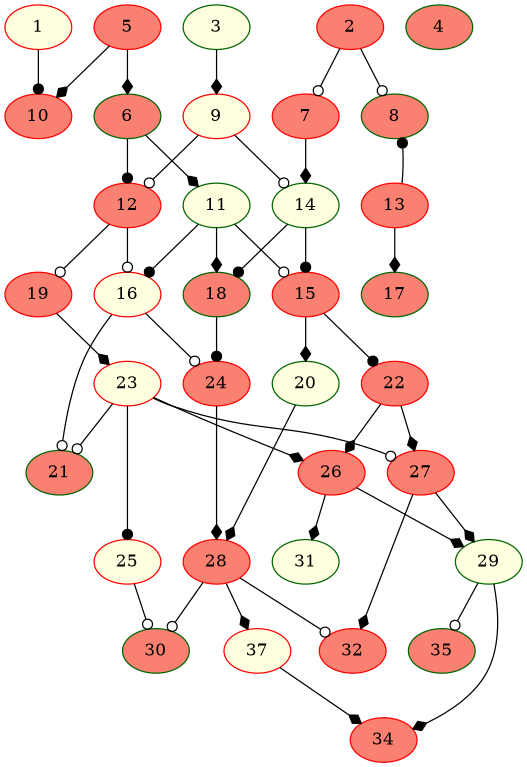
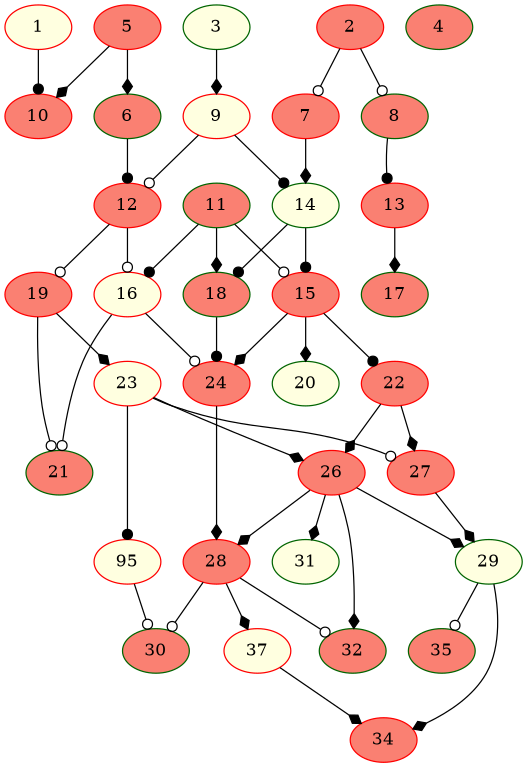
edge "6" -> "11": removed
edge "9" -> "14": arrowhead odot -> dot
edge "13" -> "8": reversed
node "11": fillcolor lightyellow -> salmon
edge "15" -> "24": added
edge "23" -> "21": now "19" -> "21"
edge "20" -> "28": now "26" -> "28"
edge "27" -> "32": now "26" -> "32"
node "25": label "25" -> "95"
node "32": color red -> darkgreen
